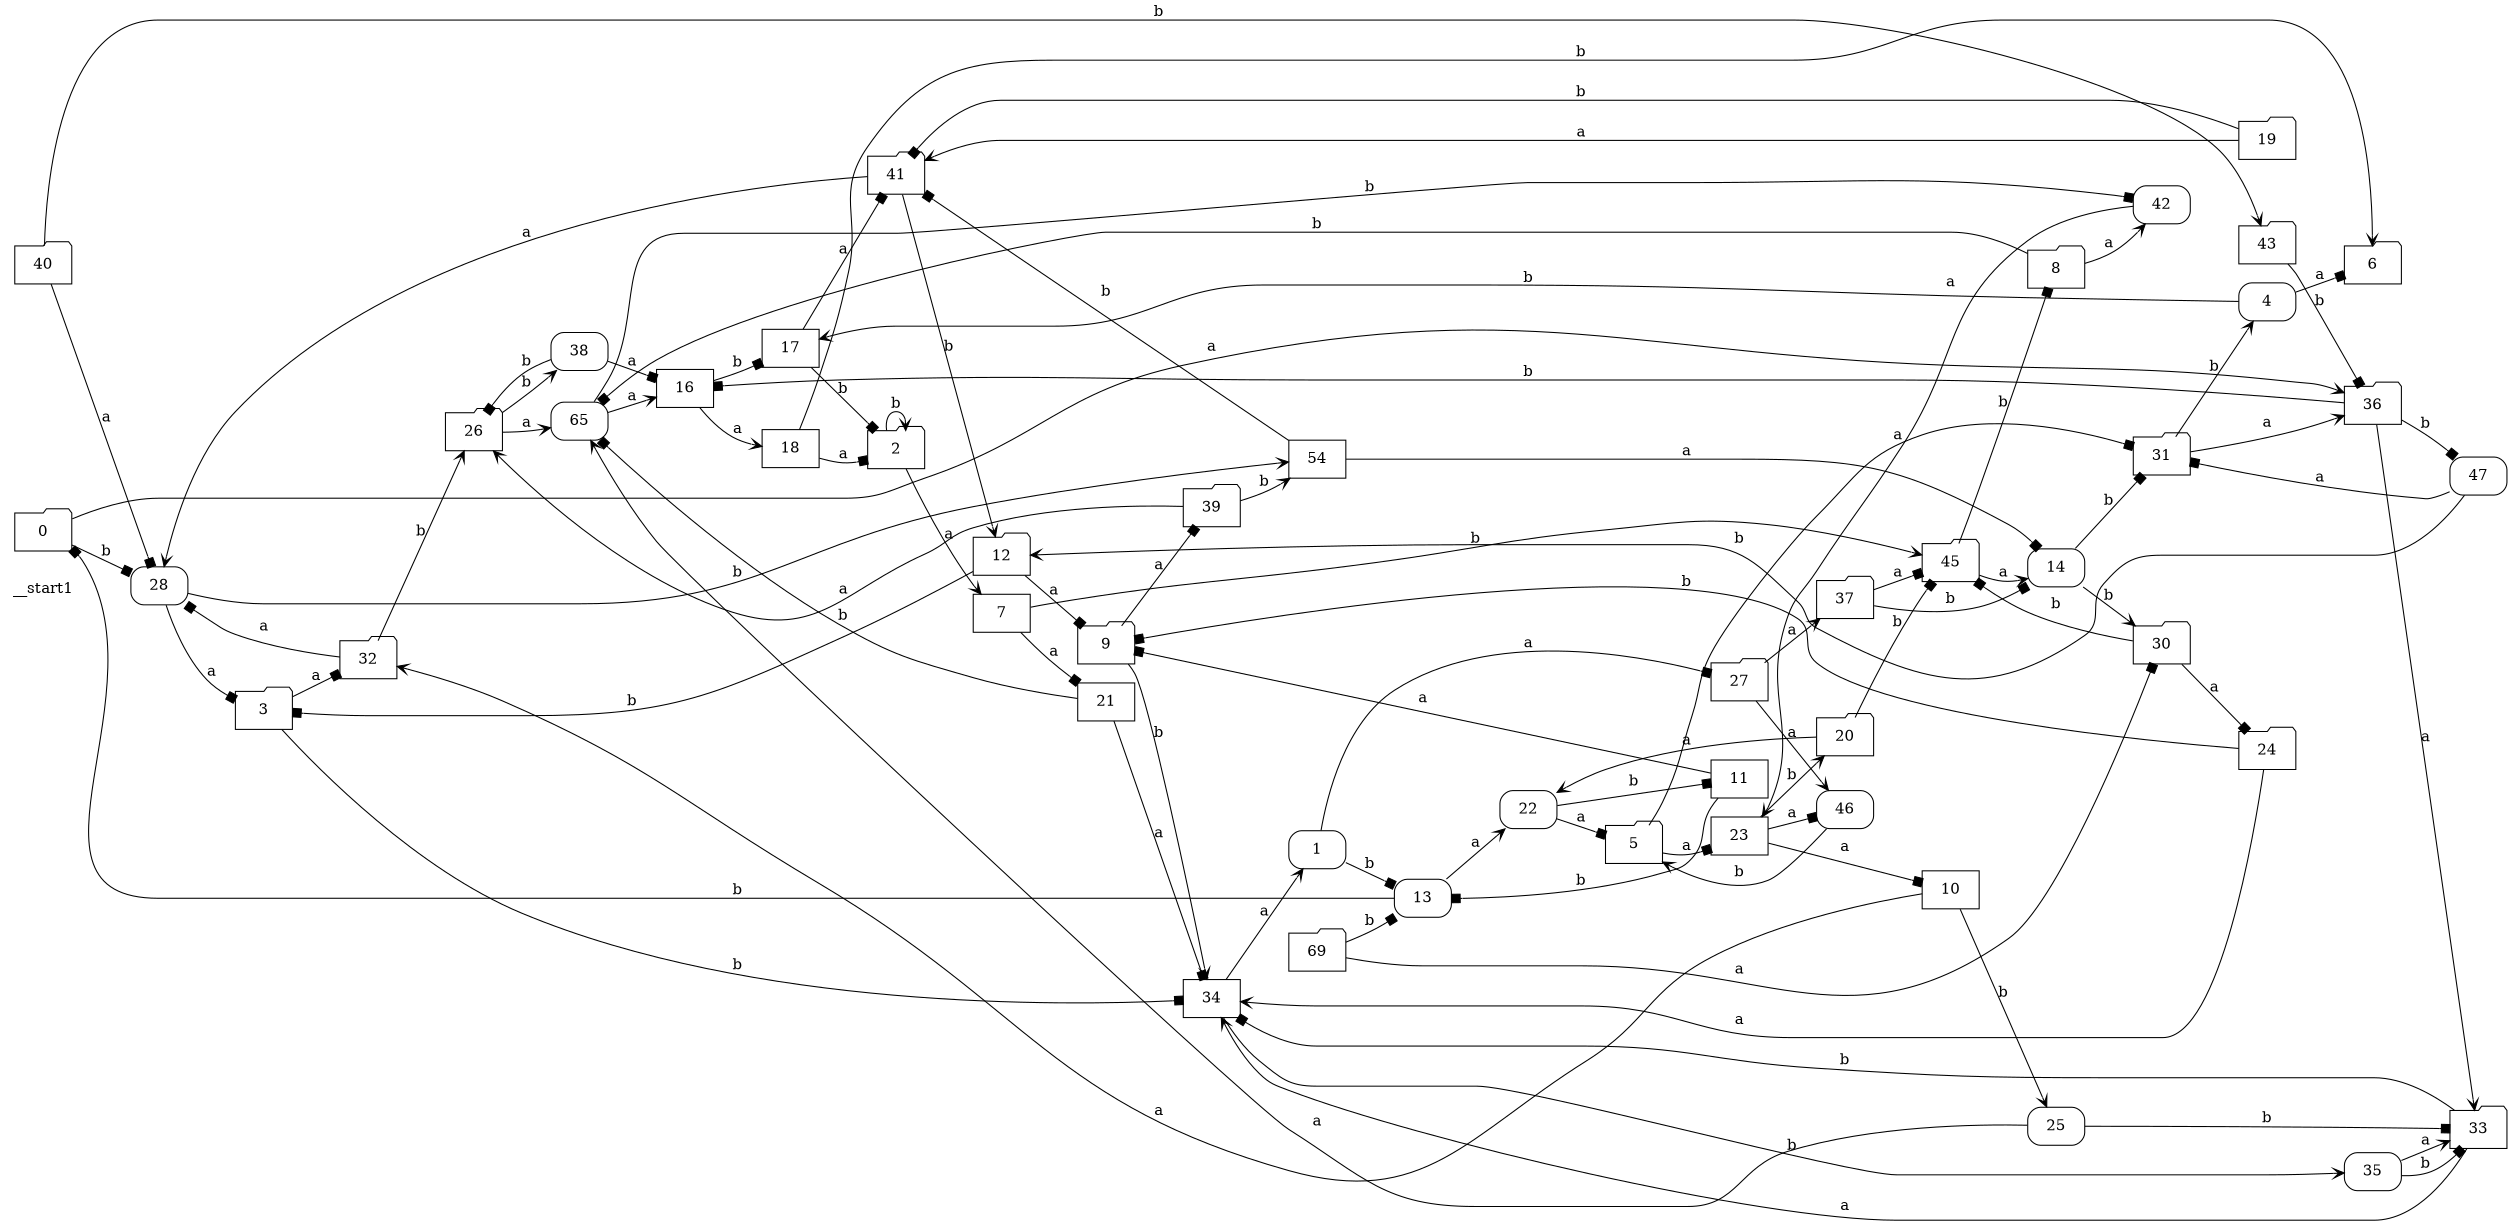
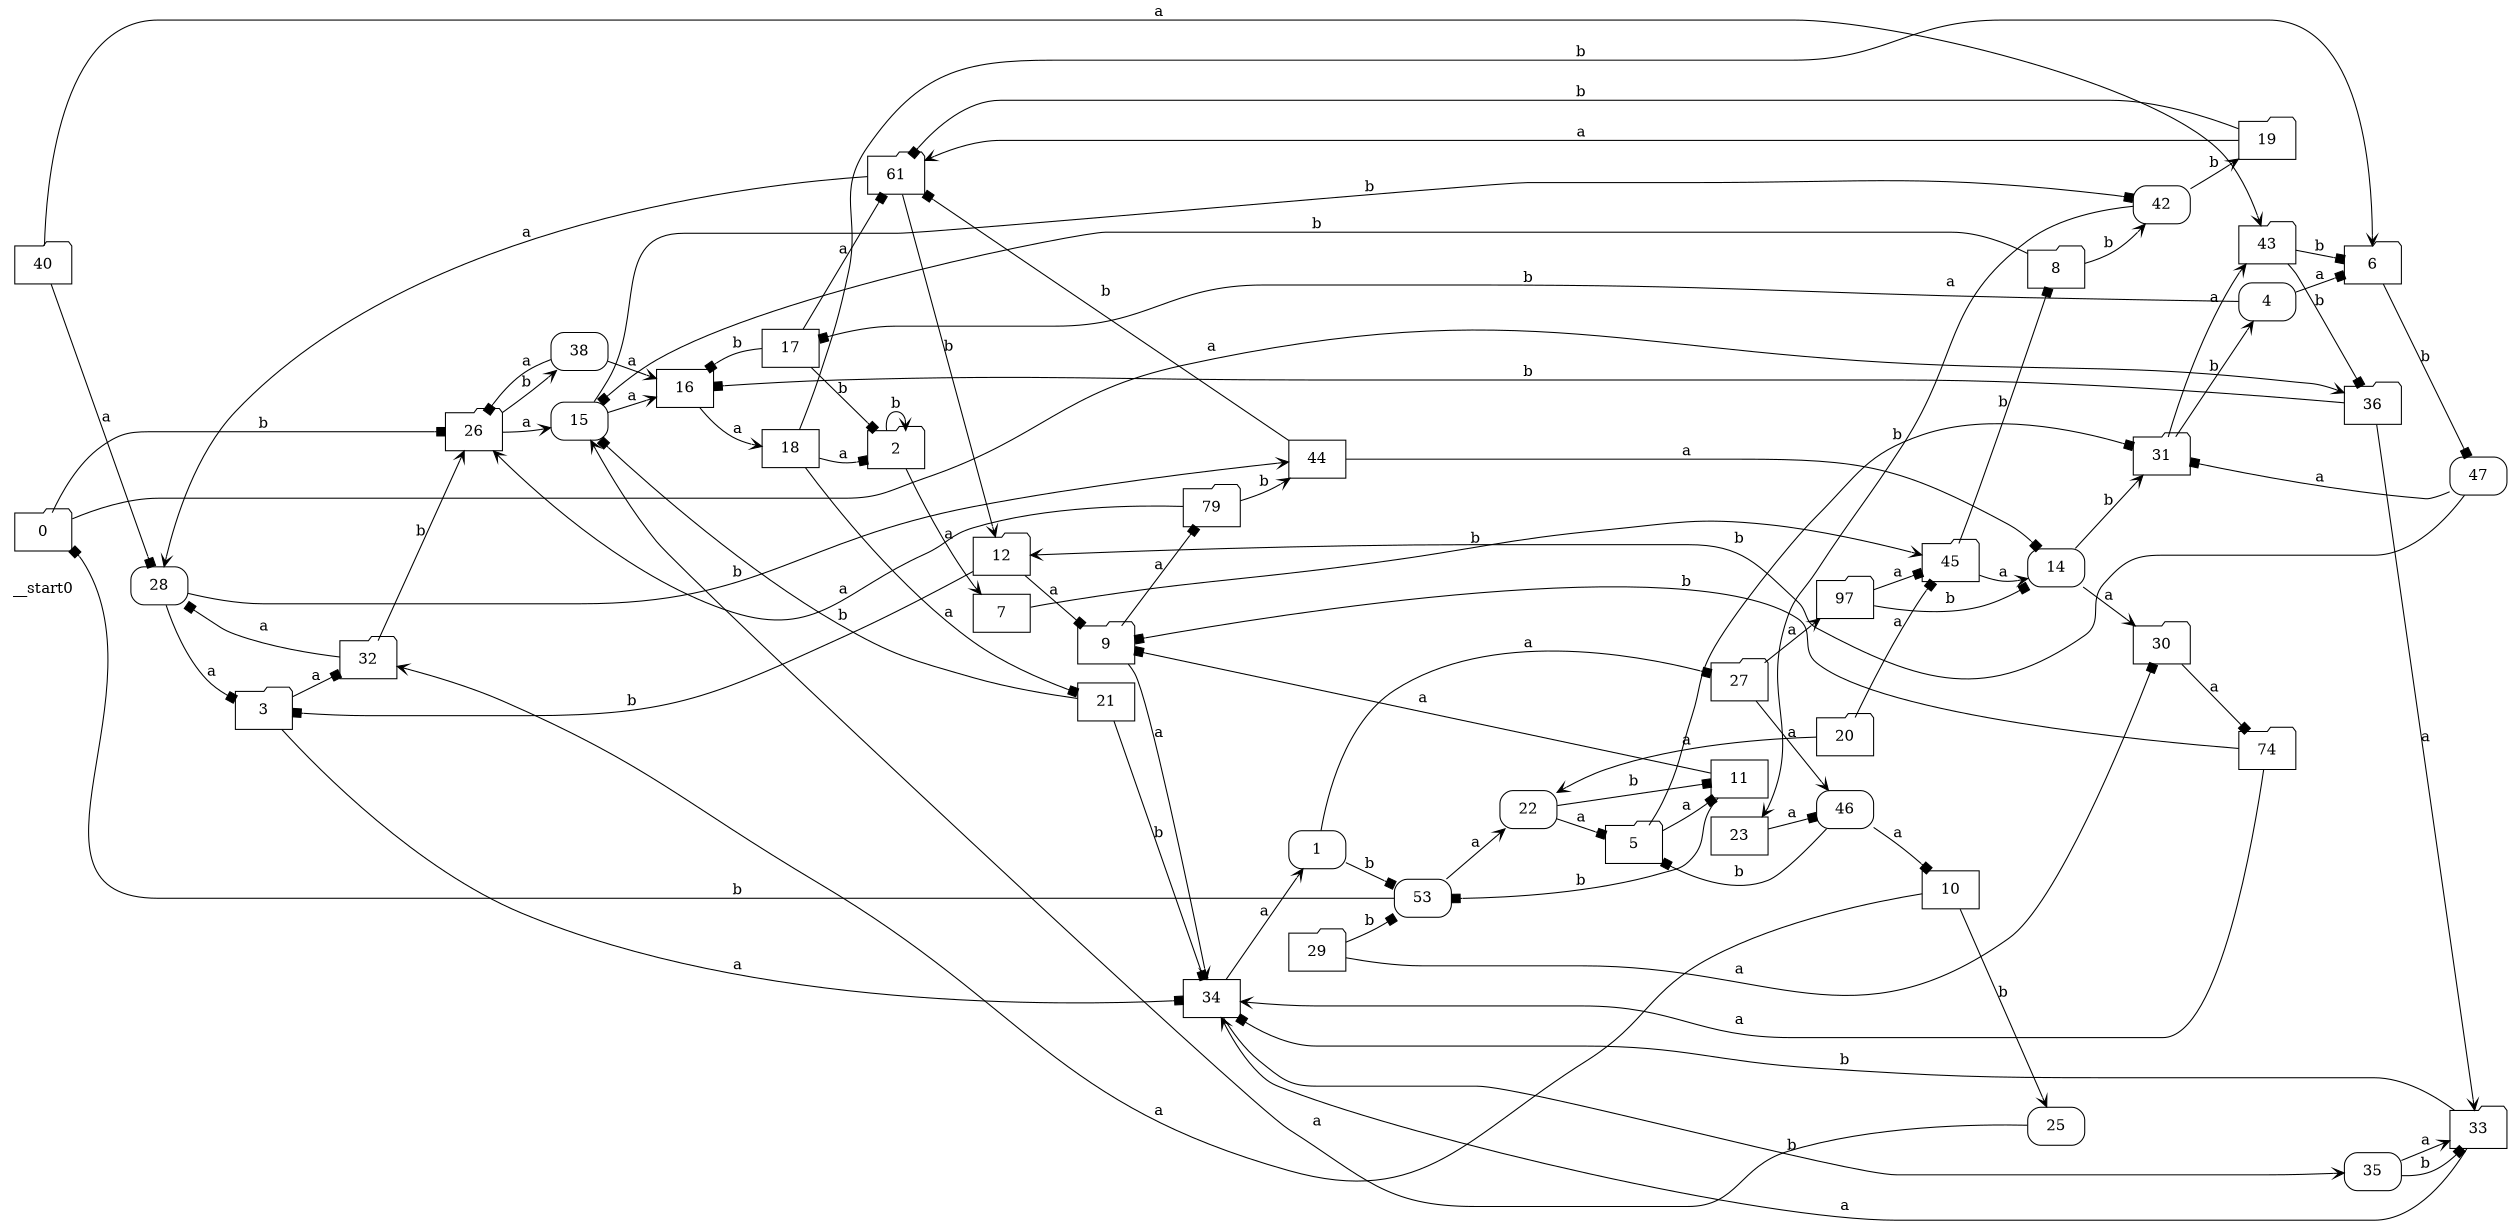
edge "40" -> "43": label "b" -> "a"
node "41": label "41" -> "61"
edge "42" -> "19": added, label "b"
edge "8" -> "42": label "a" -> "b"
edge "43" -> "6": added, label "b"
edge "4" -> "17": arrowhead vee -> box
edge "38" -> "26": label "b" -> "a"
edge "38" -> "16": arrowhead box -> vee
edge "16" -> "17": reversed
node "65": label "65" -> "15"
edge "36" -> "47": now "6" -> "47"
edge "5" -> "31": label "a" -> "b"
edge "31" -> "36": now "31" -> "43"
node "54": label "54" -> "44"
node "39": label "39" -> "79"
edge "14" -> "31": arrowhead box -> vee
edge "0" -> "28": now "0" -> "26"
node "__start1": label "__start1" -> "__start0"
edge "14" -> "30": label "b" -> "a"
node "37": label "37" -> "97"
edge "20" -> "45": label "b" -> "a"
edge "30" -> "45": removed, label "b"
edge "7" -> "21": now "18" -> "21"
edge "9" -> "34": label "b" -> "a"
node "24": label "24" -> "74"
edge "23" -> "20": removed, label "b"
edge "21" -> "34": label "a" -> "b"
edge "5" -> "23": now "5" -> "11"
edge "23" -> "10": now "46" -> "10"
edge "46" -> "5": arrowhead vee -> box
node "13": label "13" -> "53"
node "69": label "69" -> "29"
edge "3" -> "34": label "b" -> "a"
edge "25" -> "33": removed, label "b"
